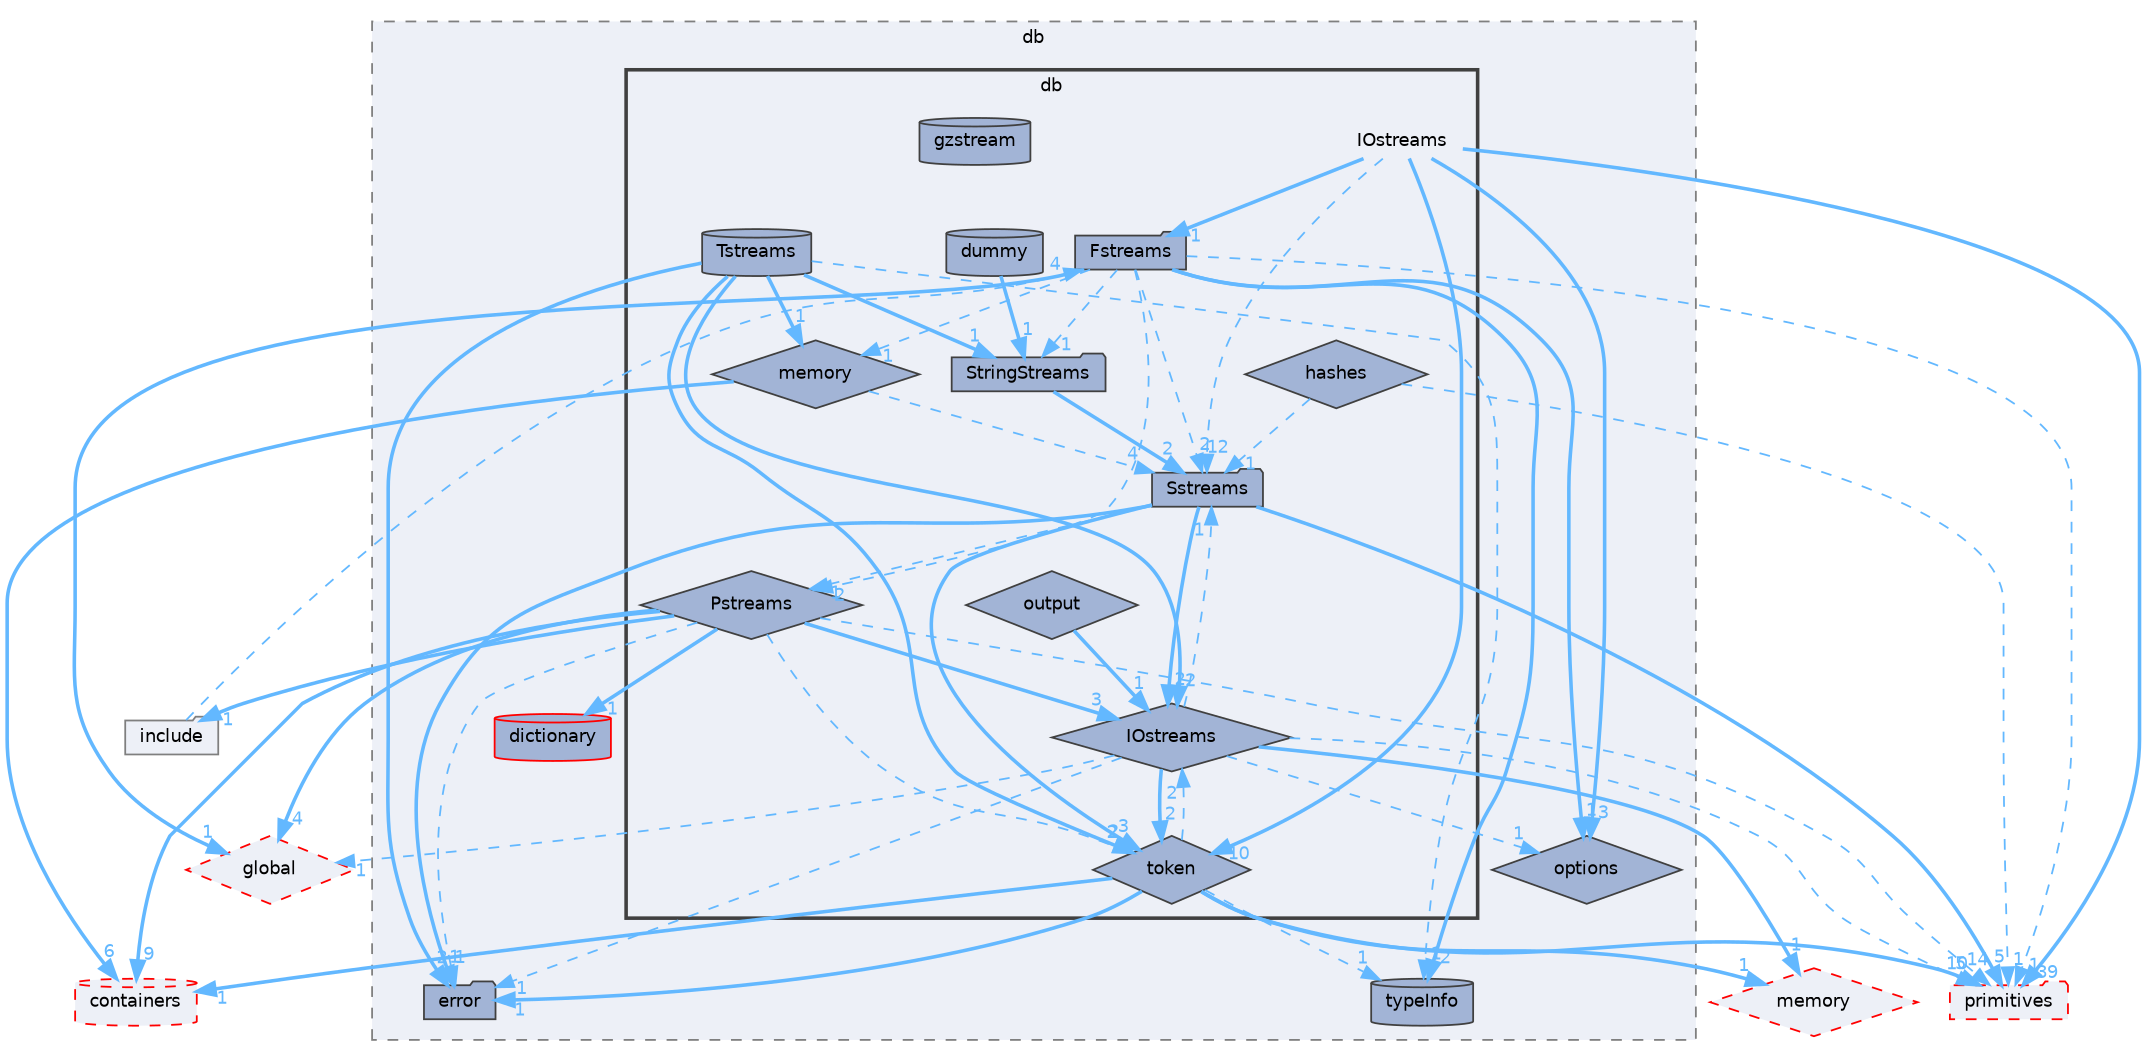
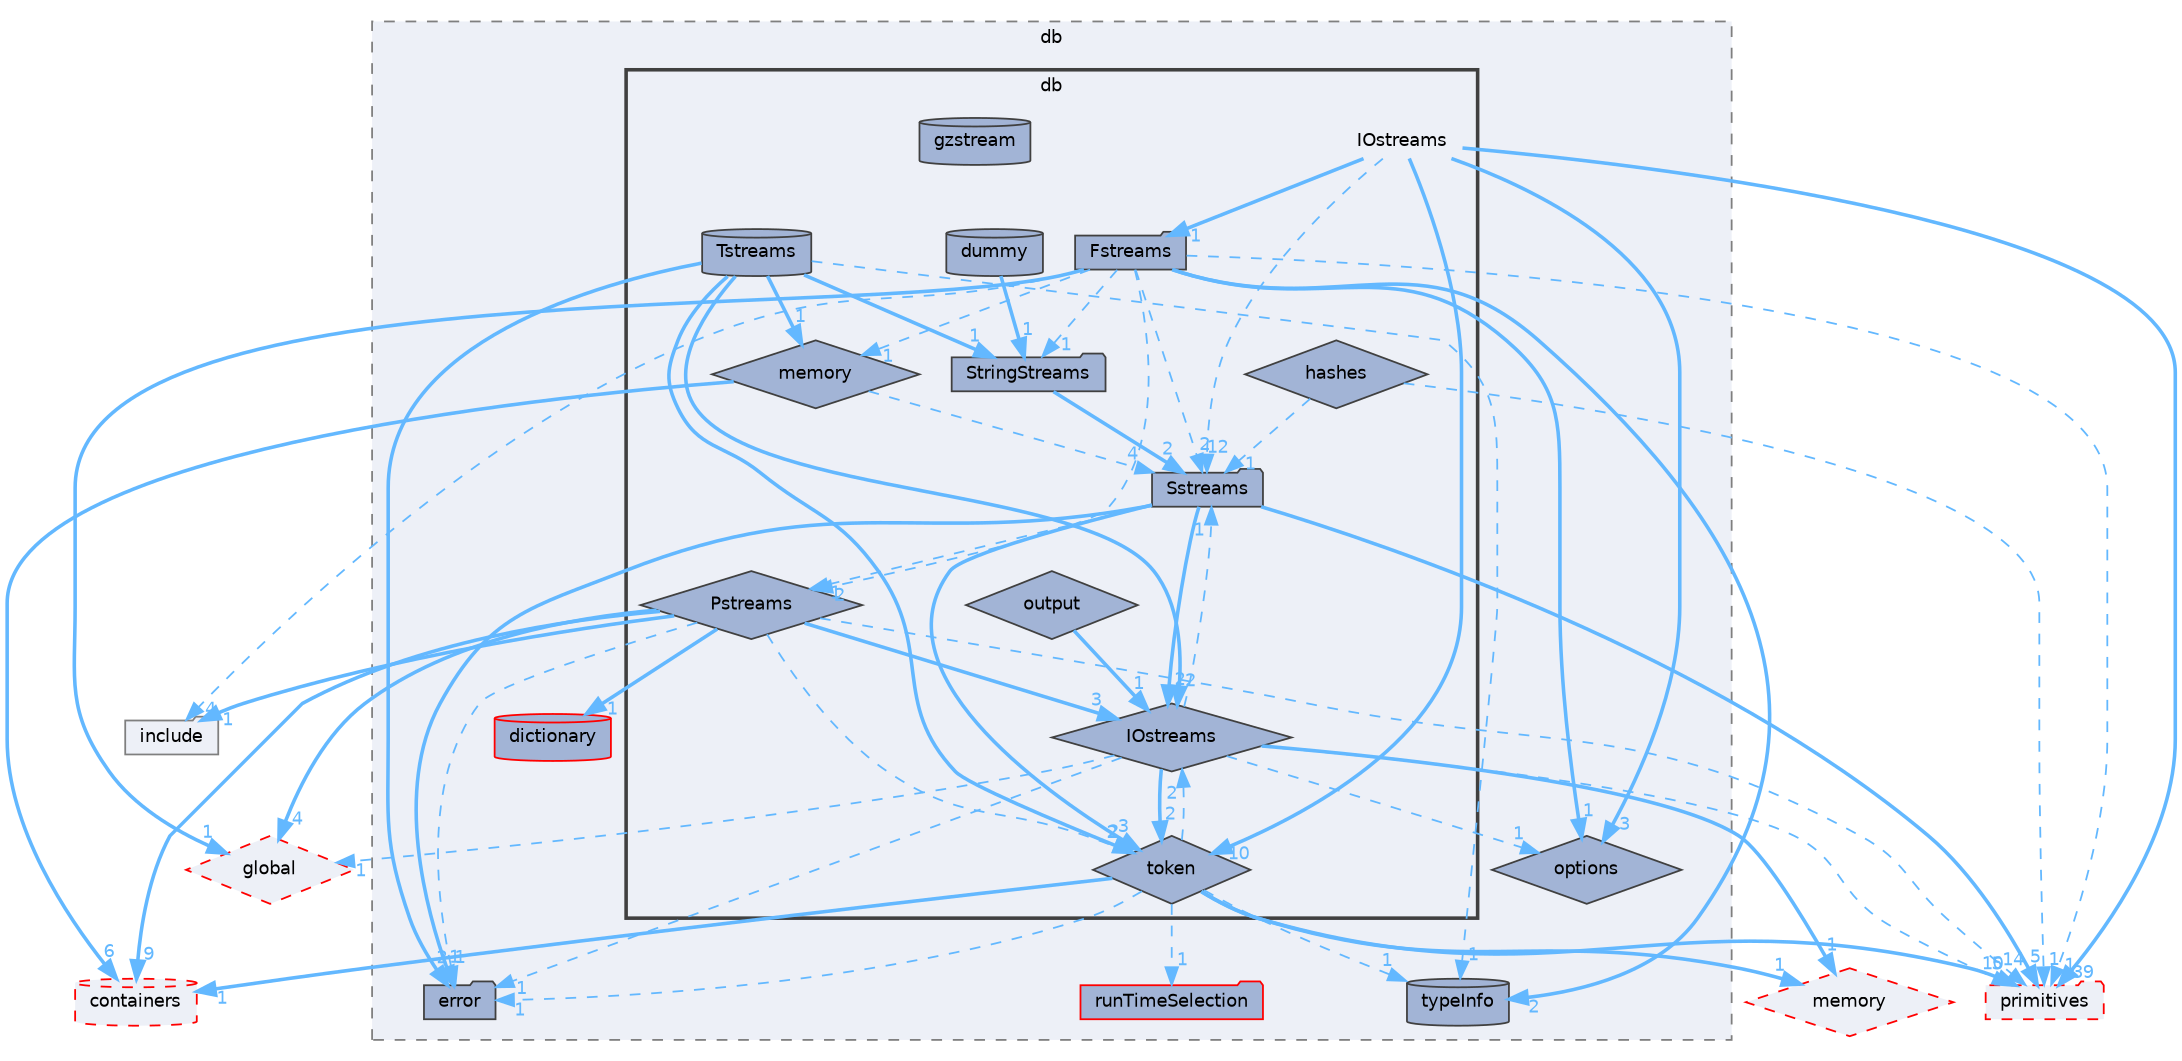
edge "include" -> "Fstreams": reversed
edge "token" -> "error": style bold -> dashed
node "runTimeSelection": added
